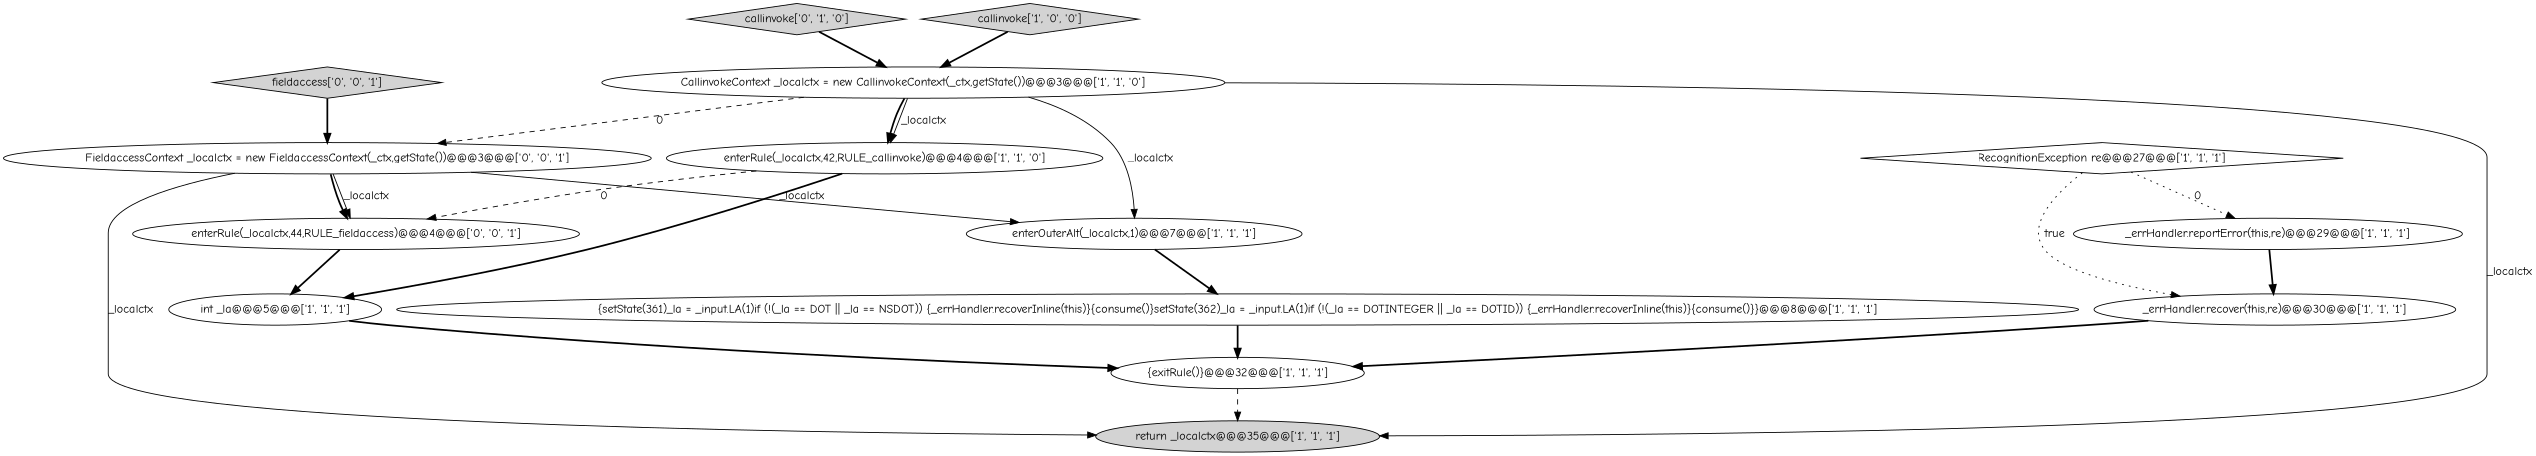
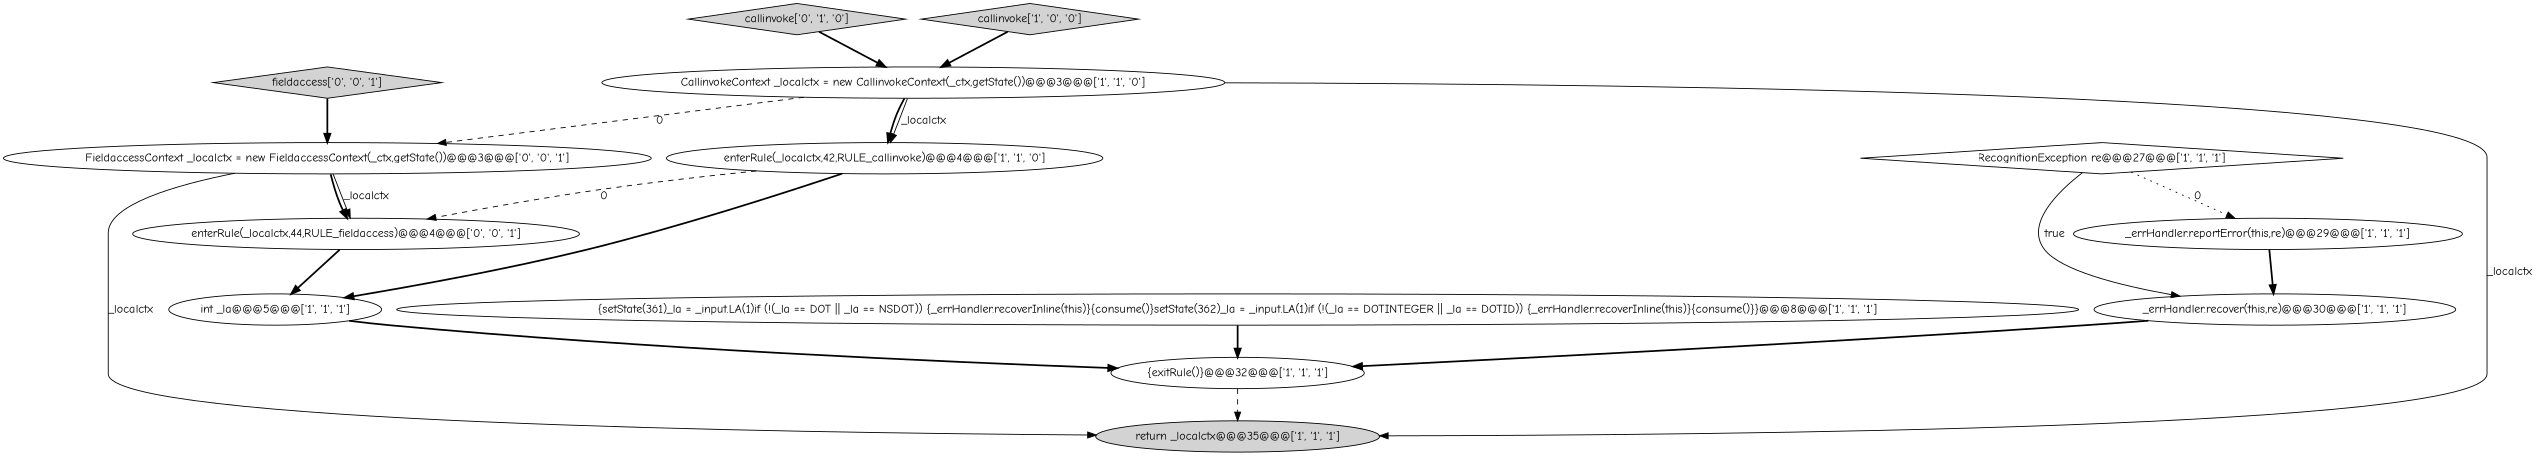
node "enterOuterAlt(_localctx,1)@@@7@@@['1', '1', '1']": removed
edge "RecognitionException re@@@27@@@['1', '1', '1']" -> "_errHandler.recover(this,re)@@@30@@@['1', '1', '1']": style dotted -> solid
